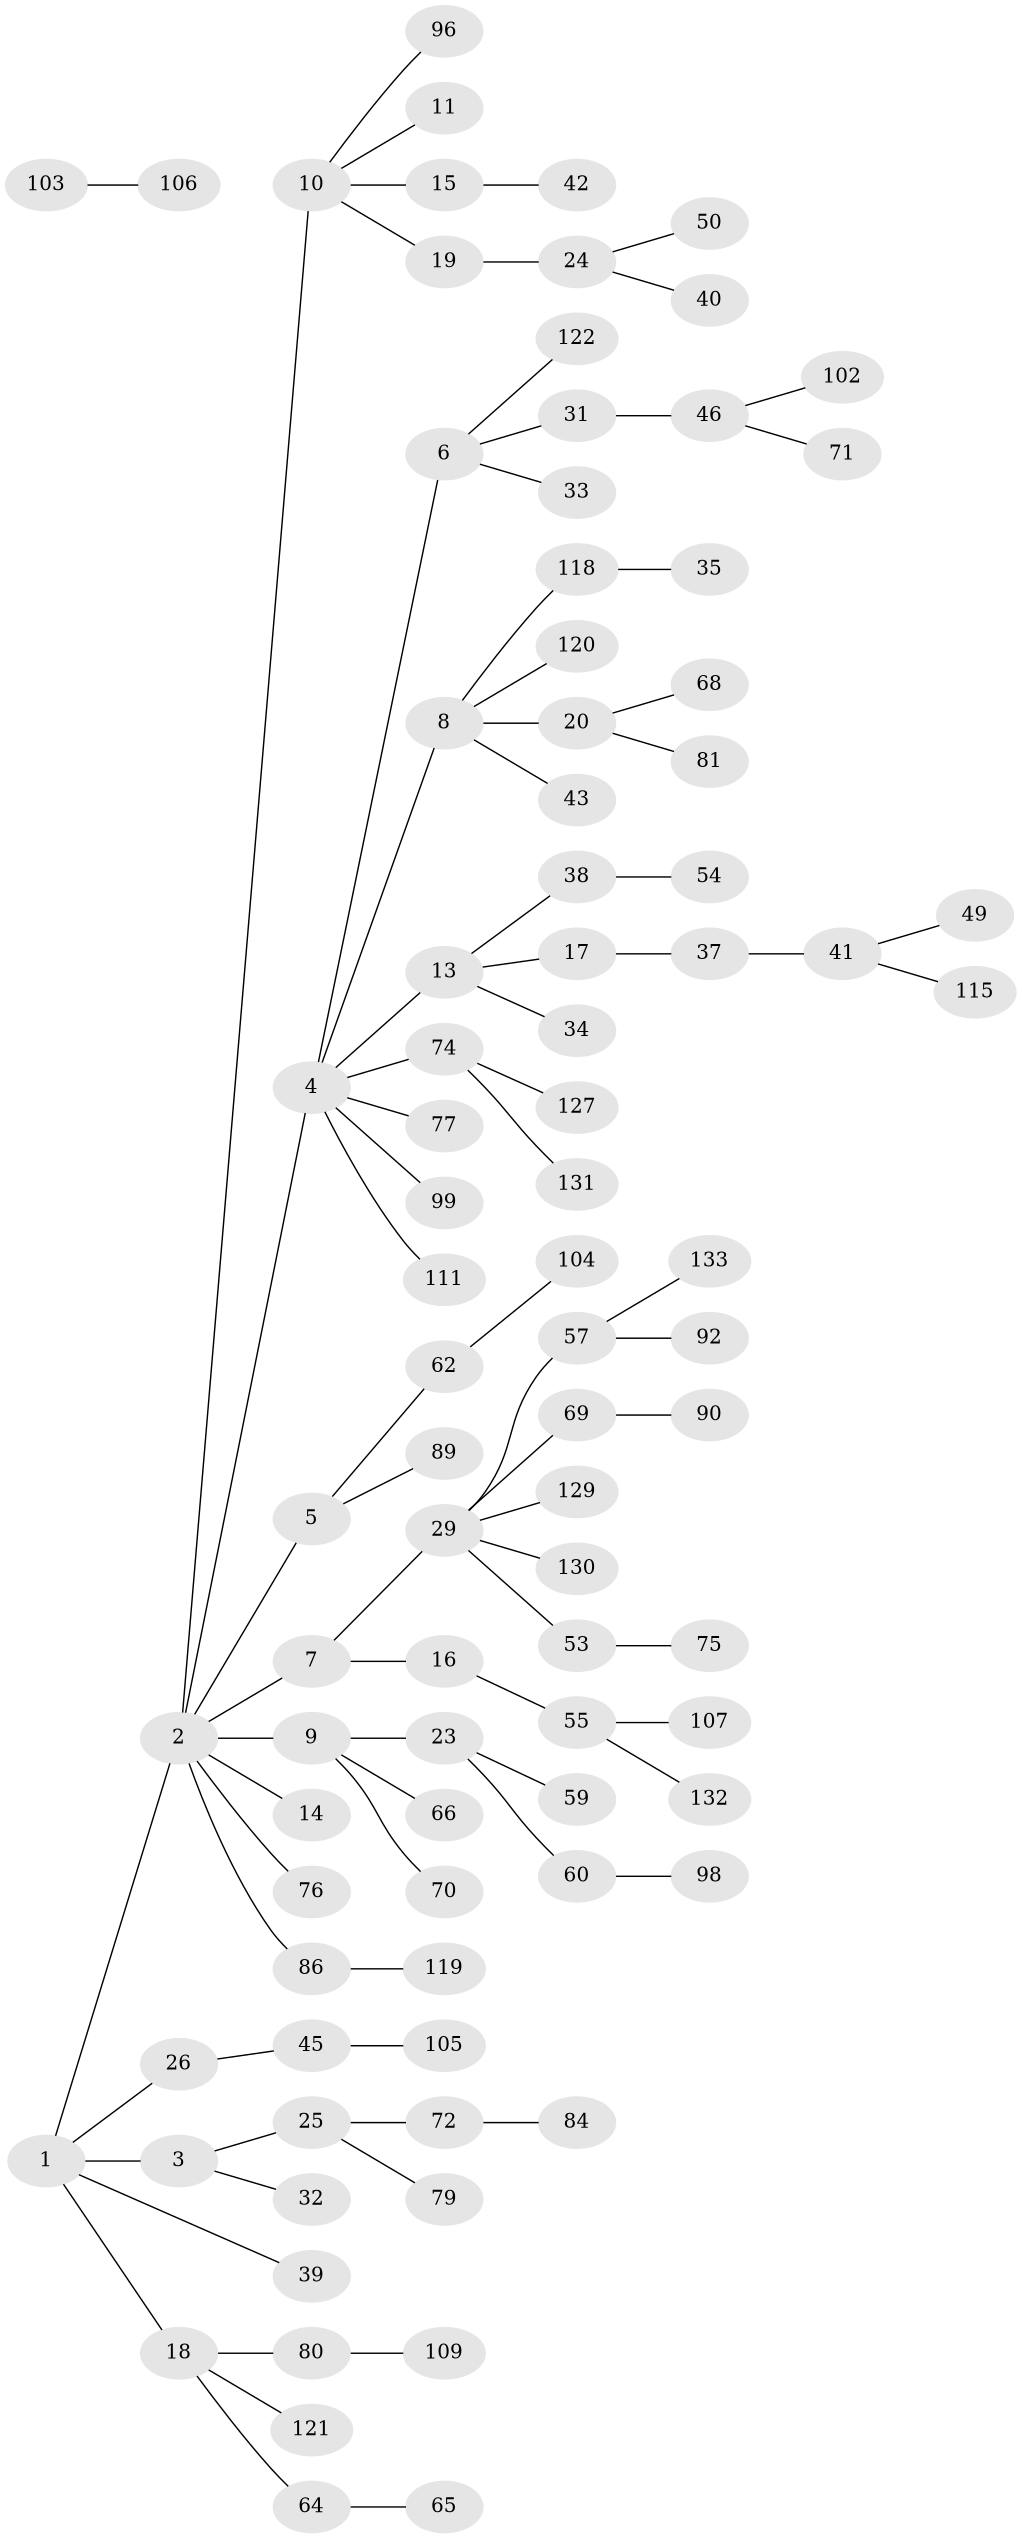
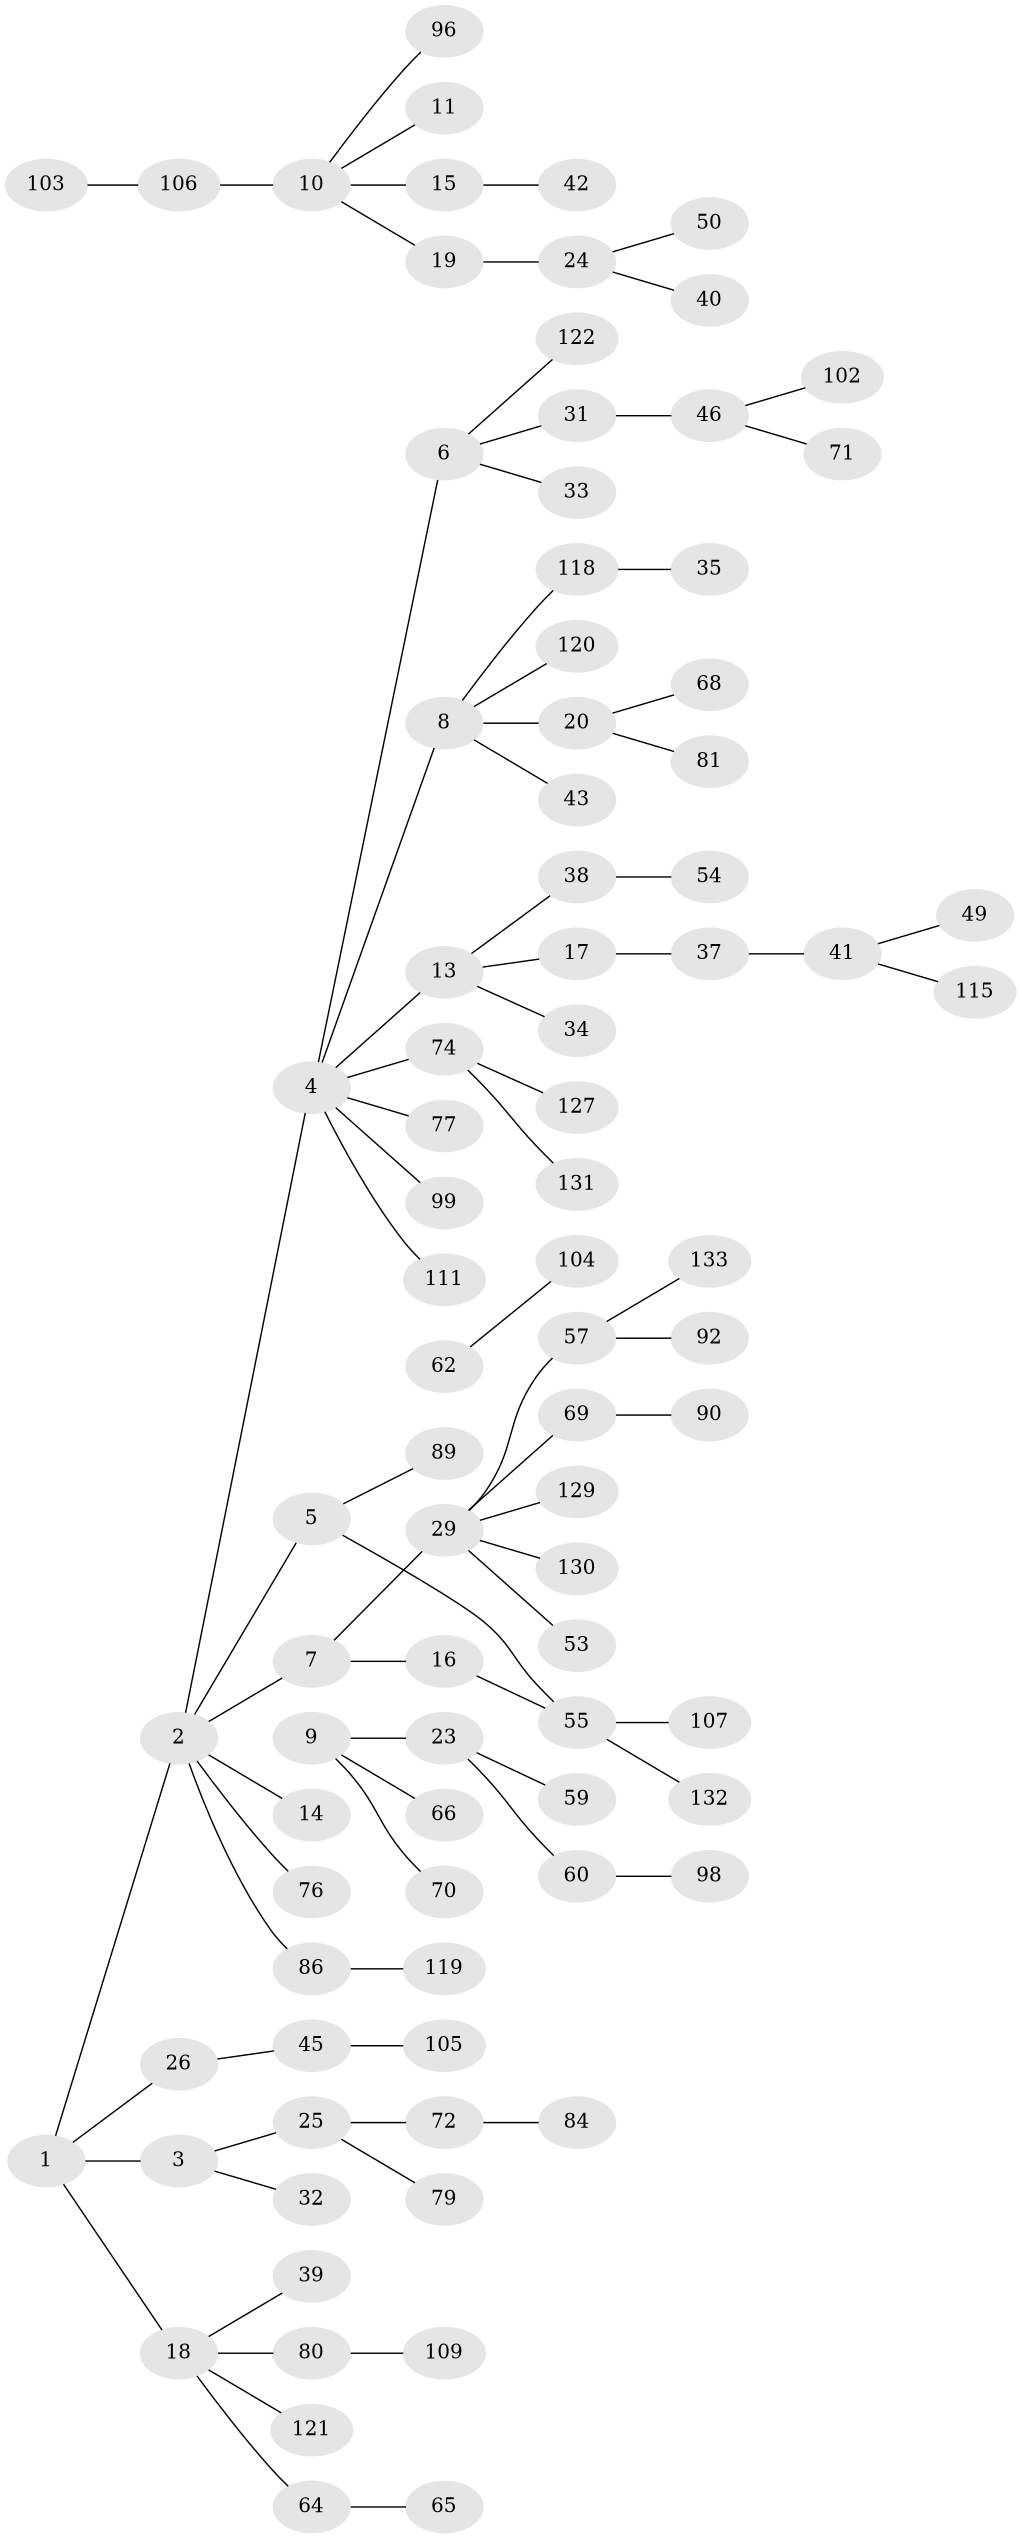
edge "10" -- "2": now "10" -- "106"
edge "62" -- "5": now "55" -- "5"
node "75": removed
edge "2" -- "9": removed
edge "1" -- "39": now "18" -- "39"
